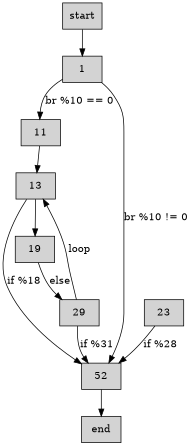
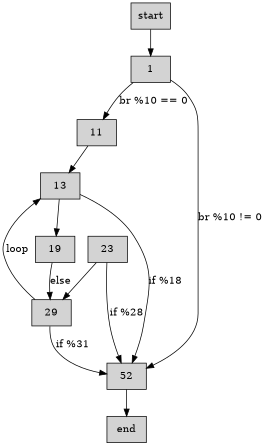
edge "23" -> "29": added
